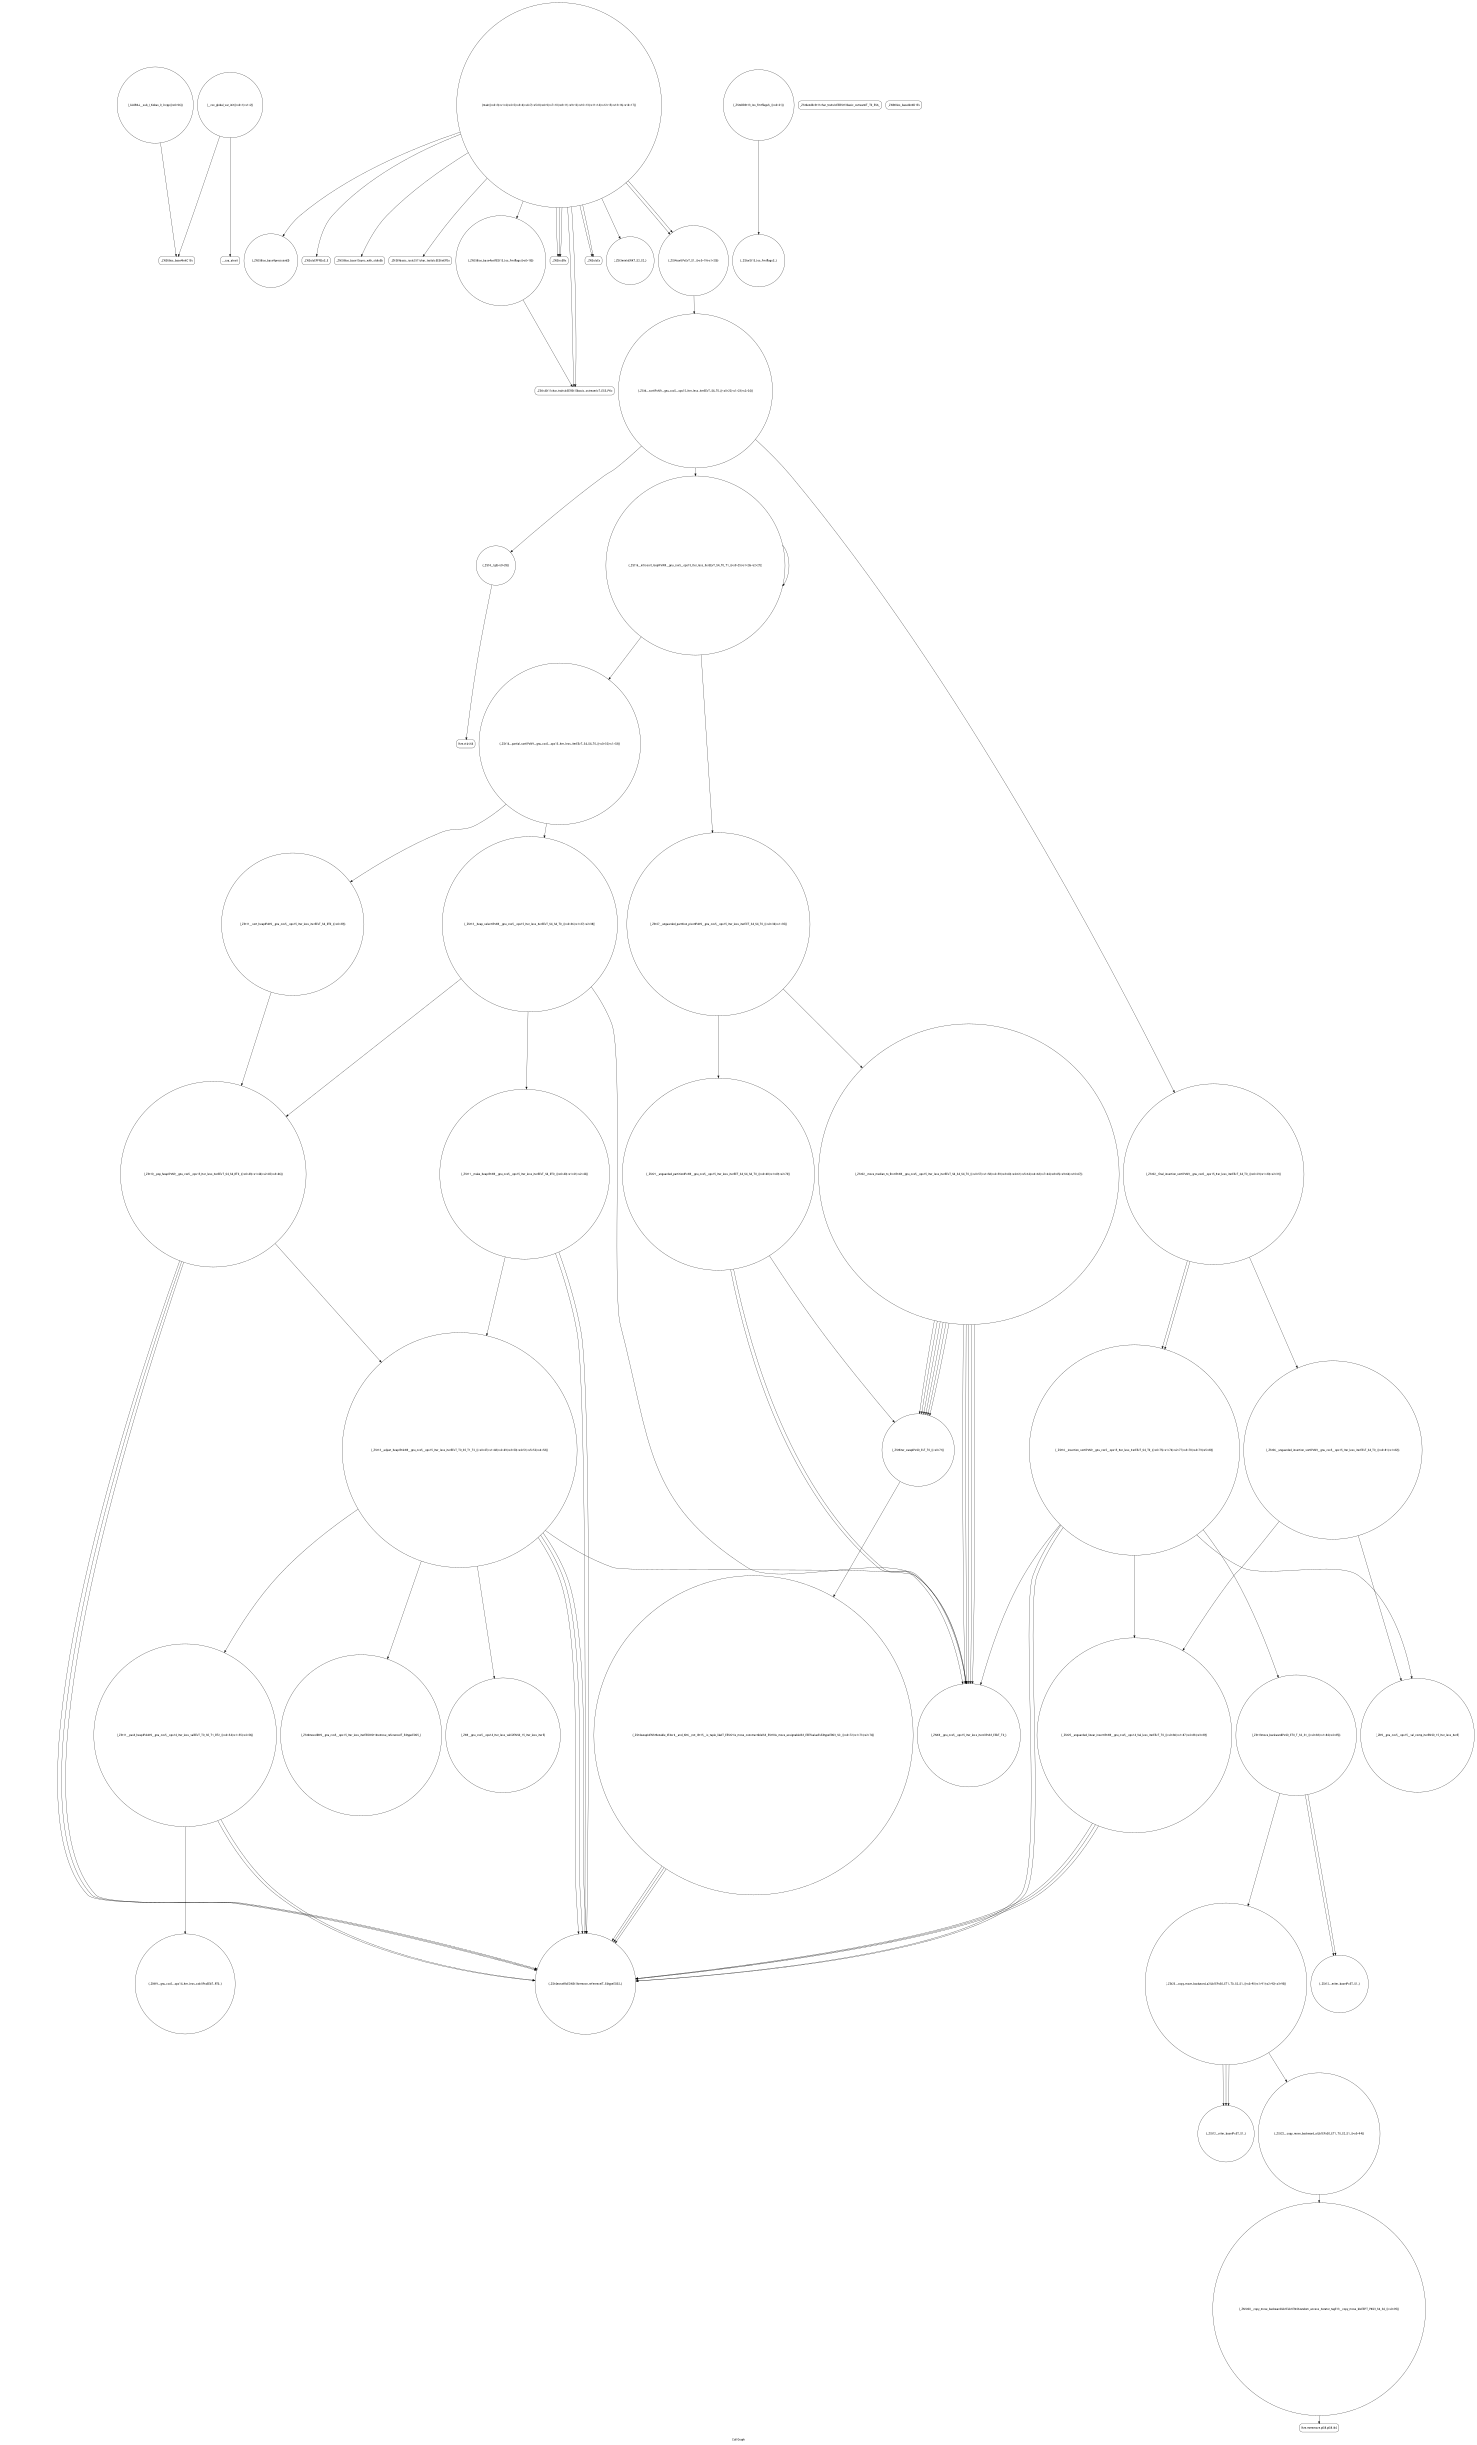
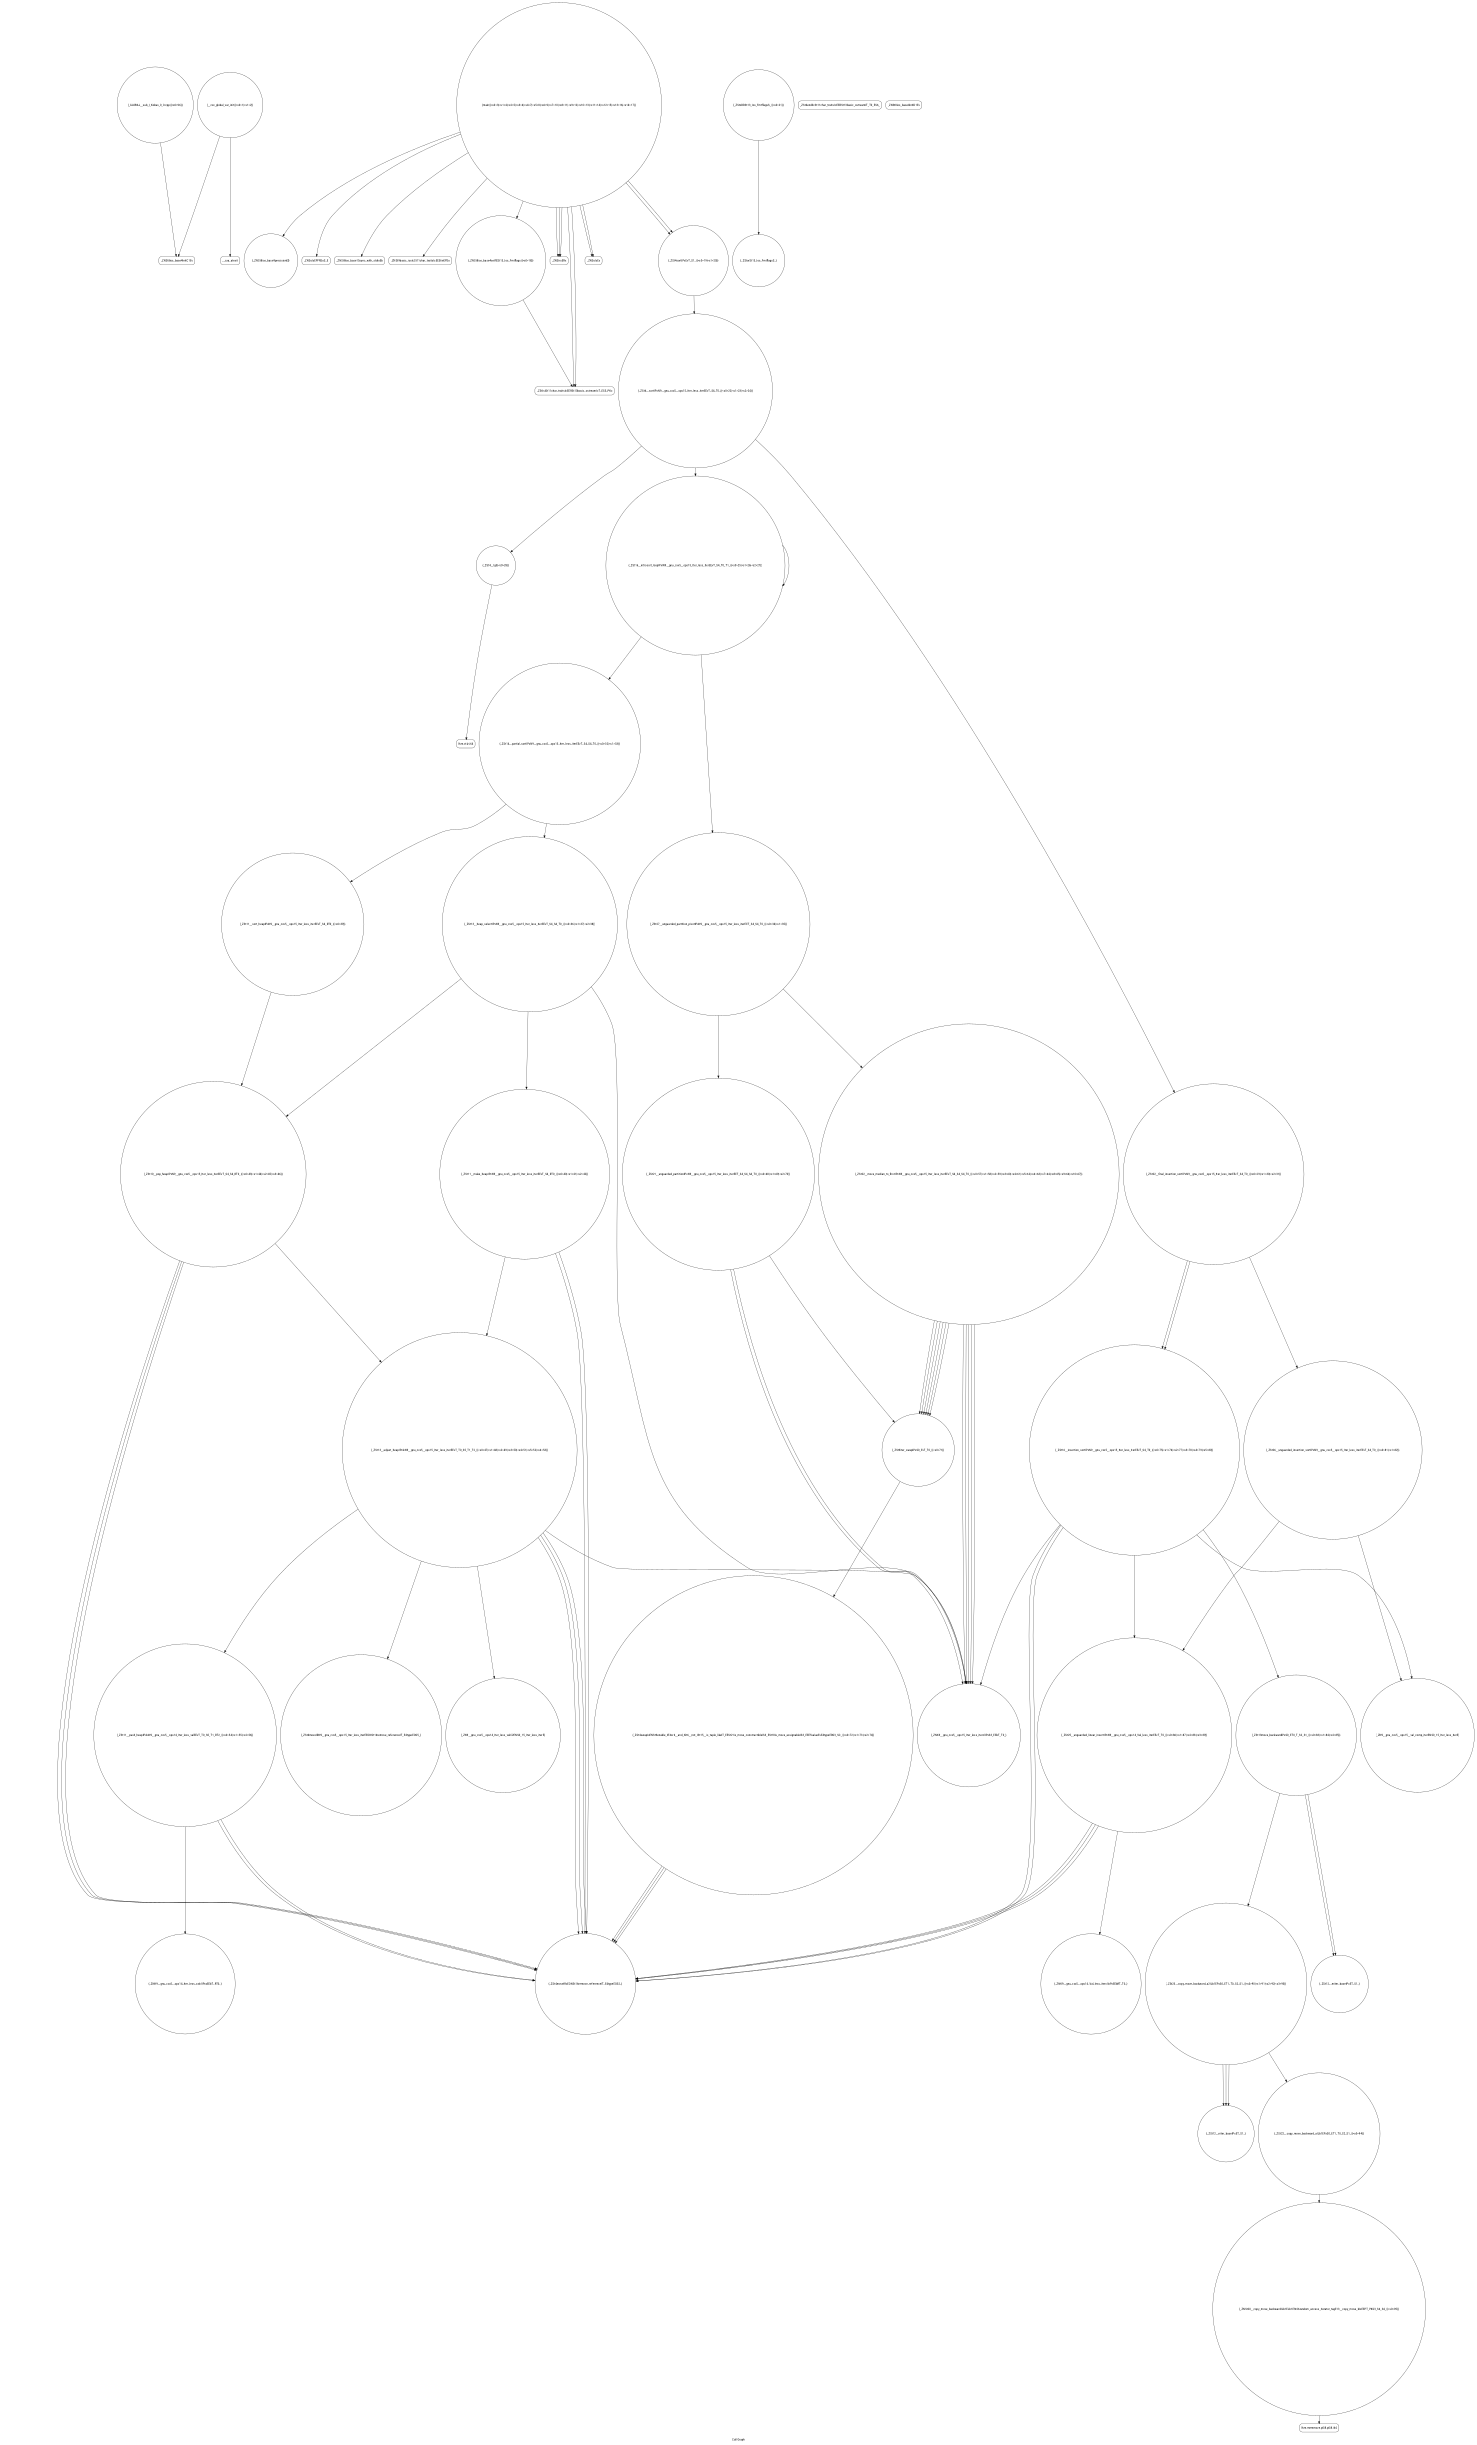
node "{_ZSt3minIxERKT_S2_S2_}": removed
node "{_ZNK9__gnu_cxx5__ops14_Val_less_iterclIxPxEEbRT_T0_}": added
